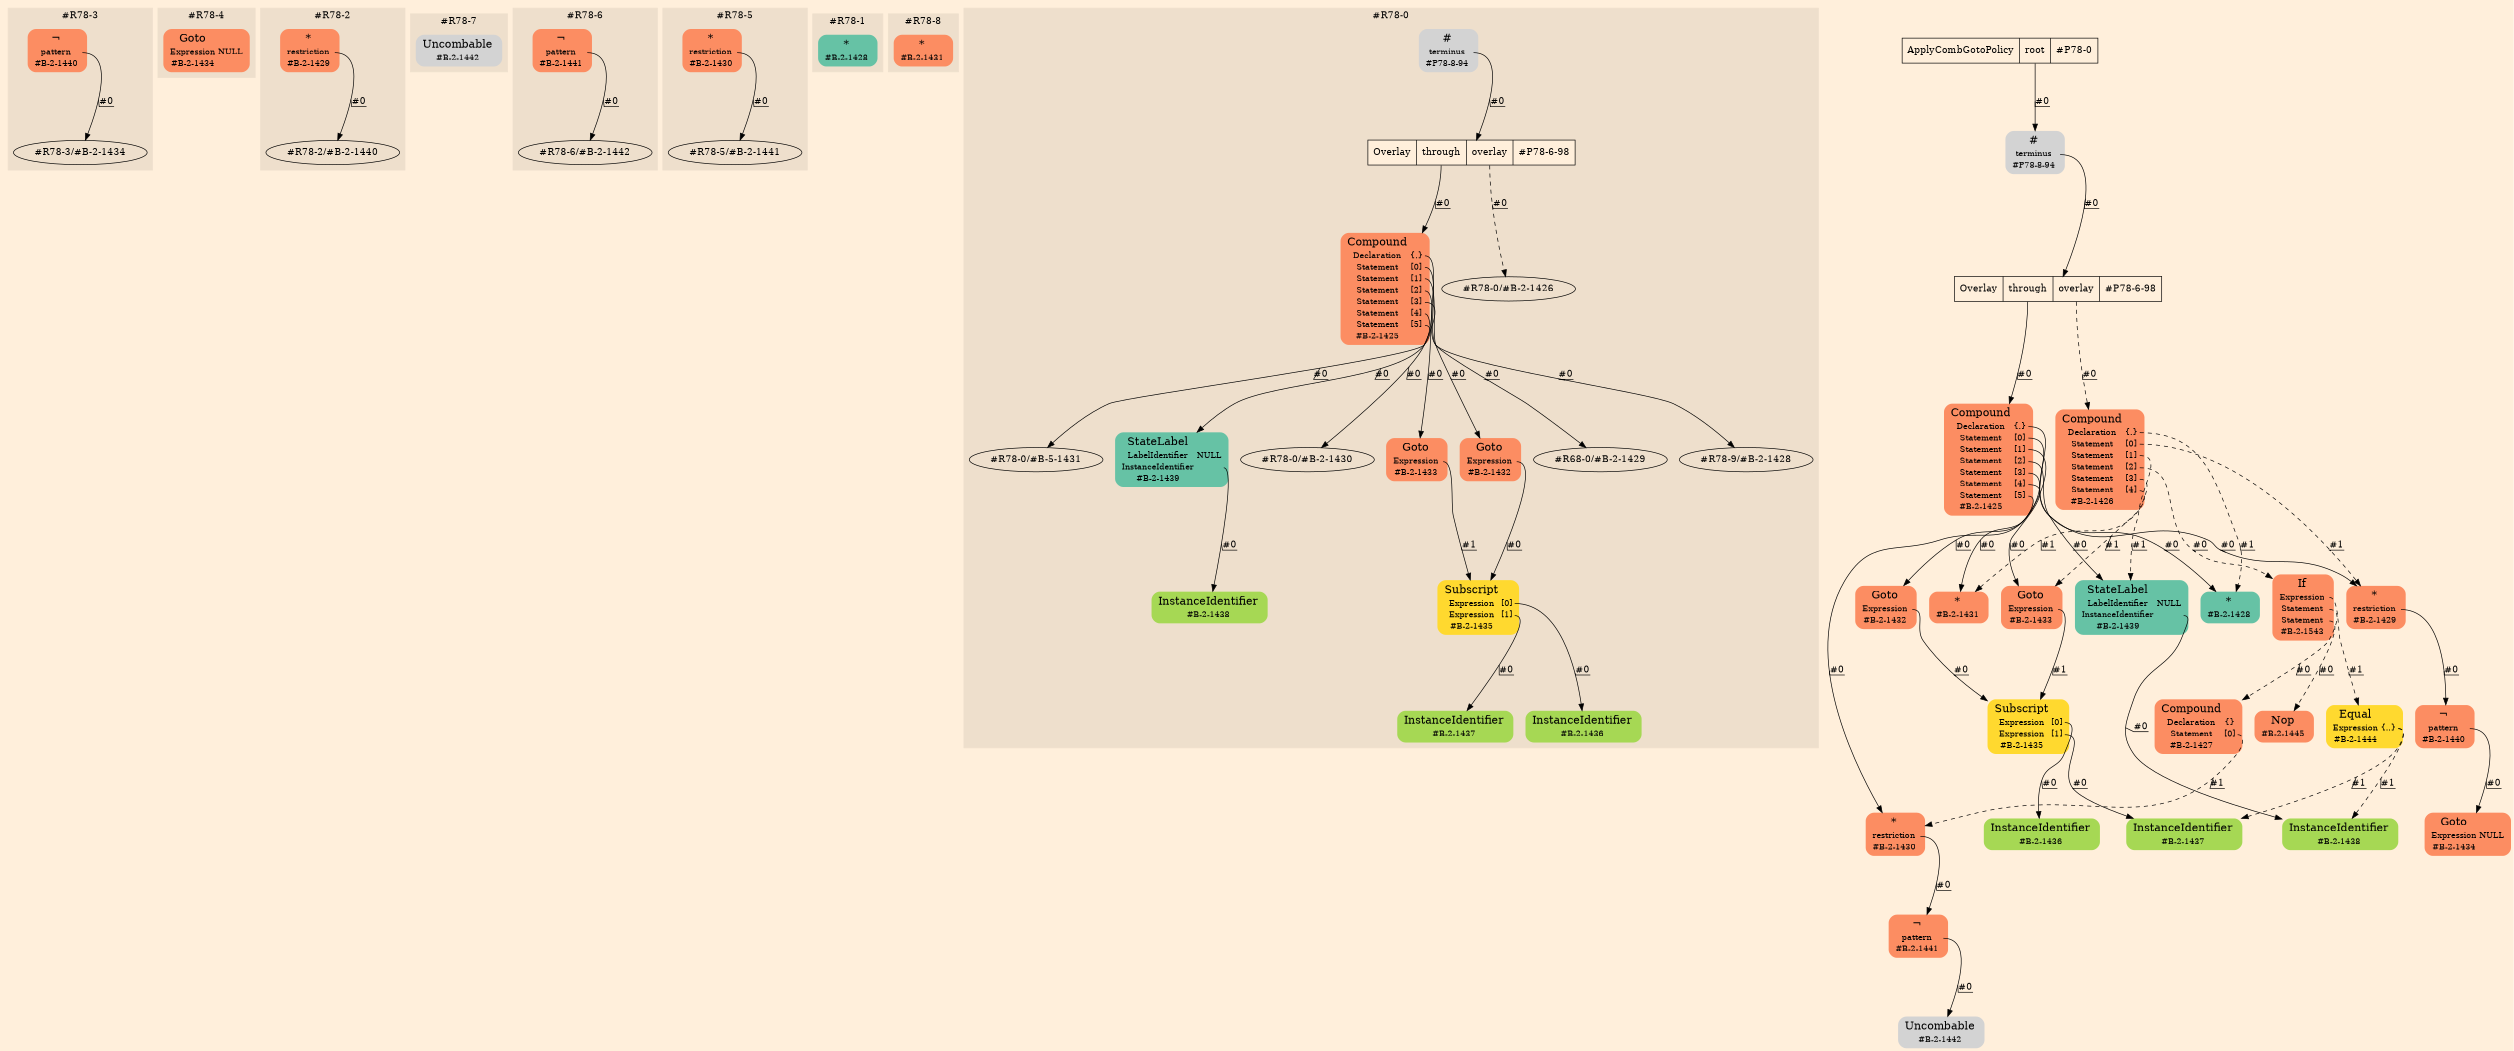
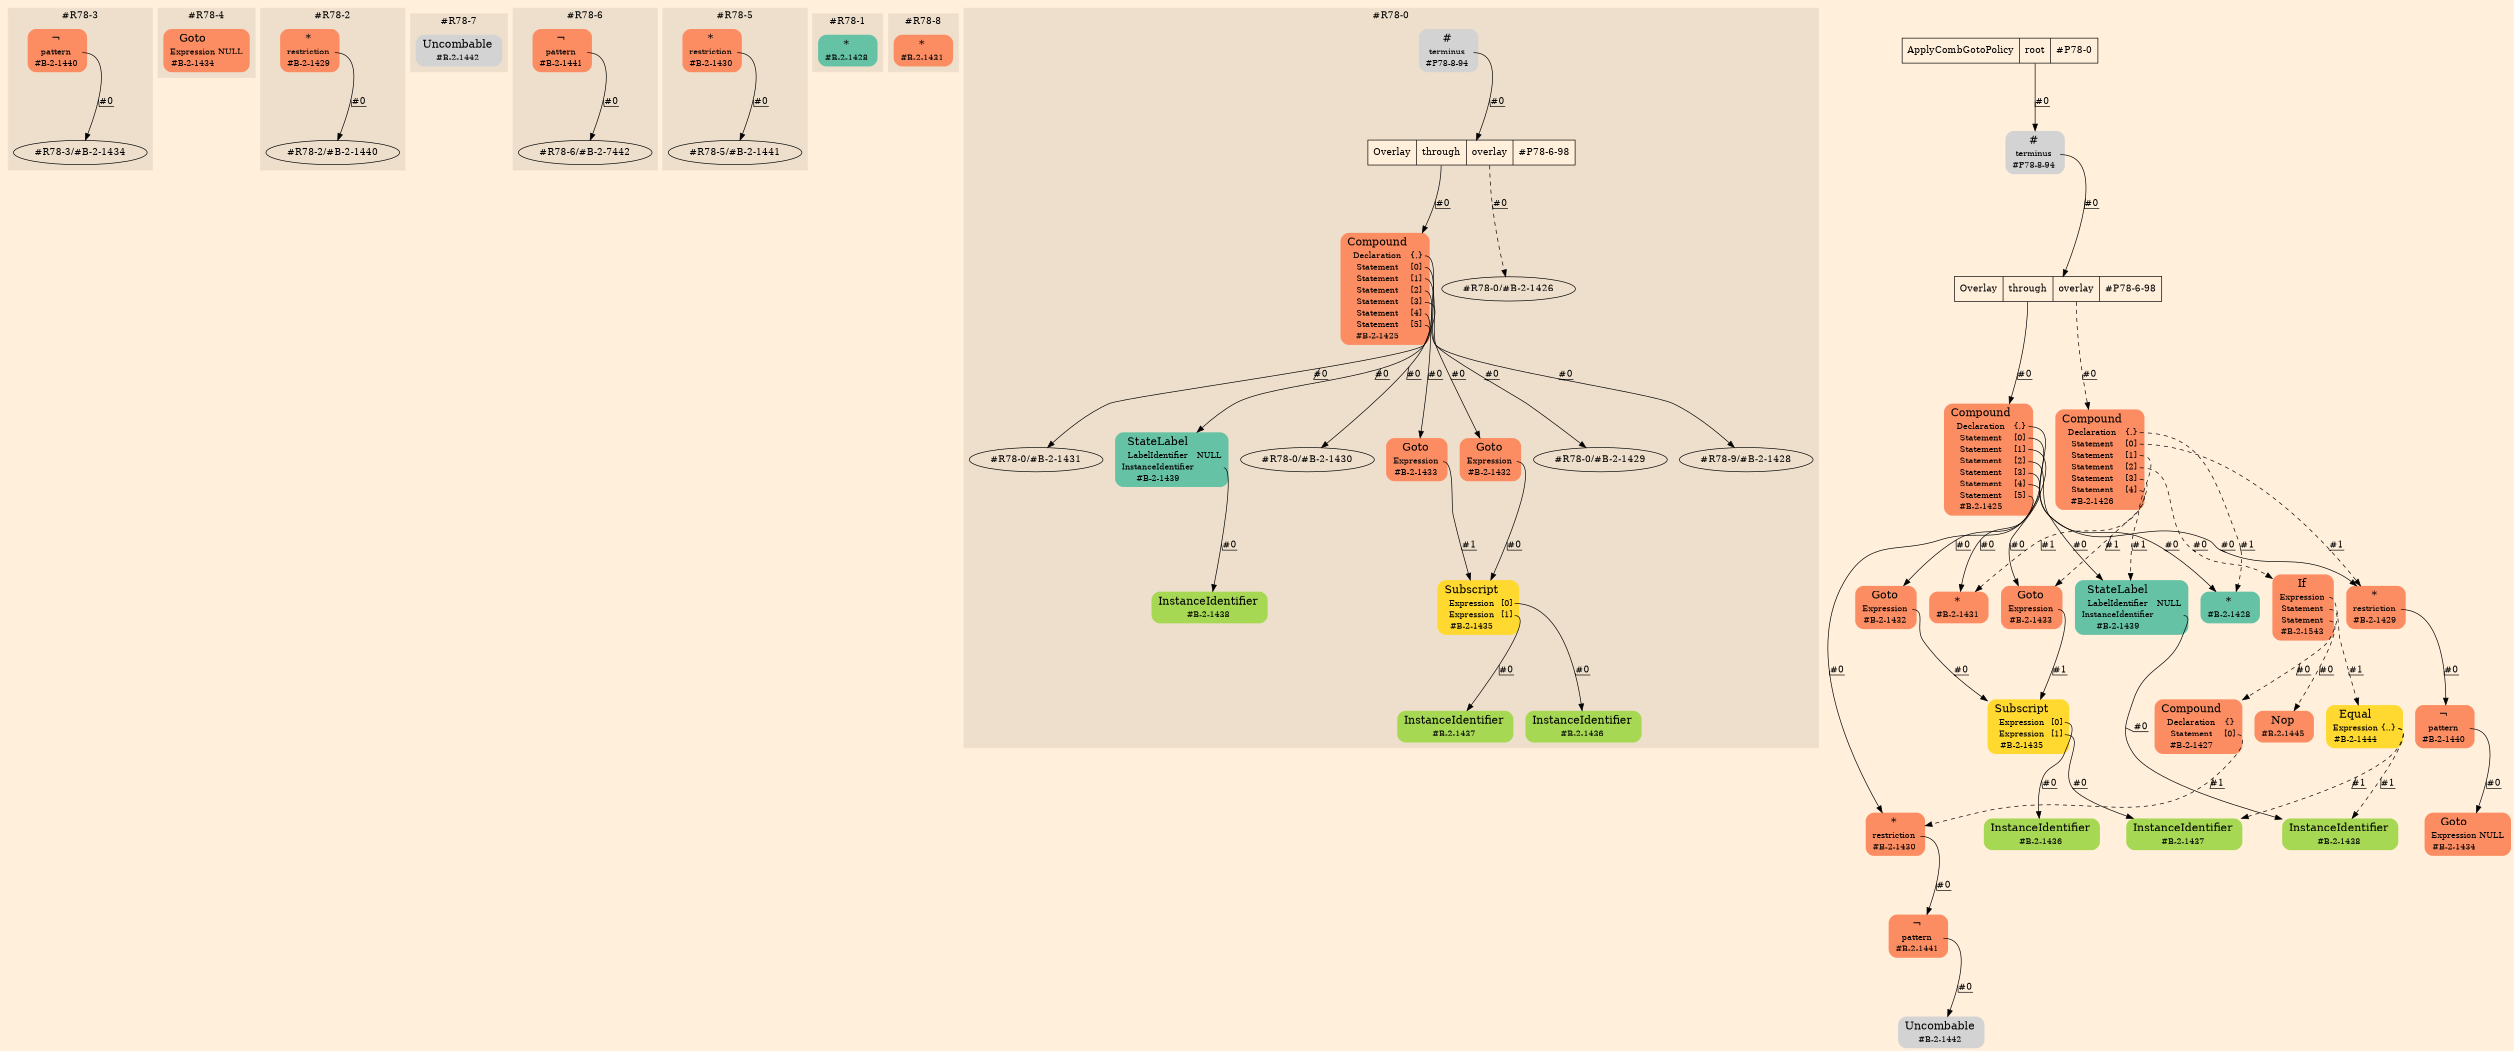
node "#R78-6/#B-2-1442": label "#R78-6/#B-2-1442" -> "#R78-6/#B-2-7442"
node "#R78-0/#B-5-1431": label "#R78-0/#B-5-1431" -> "#R78-0/#B-2-1431"
node "#R68-0/#B-2-1429": label "#R68-0/#B-2-1429" -> "#R78-0/#B-2-1429"
